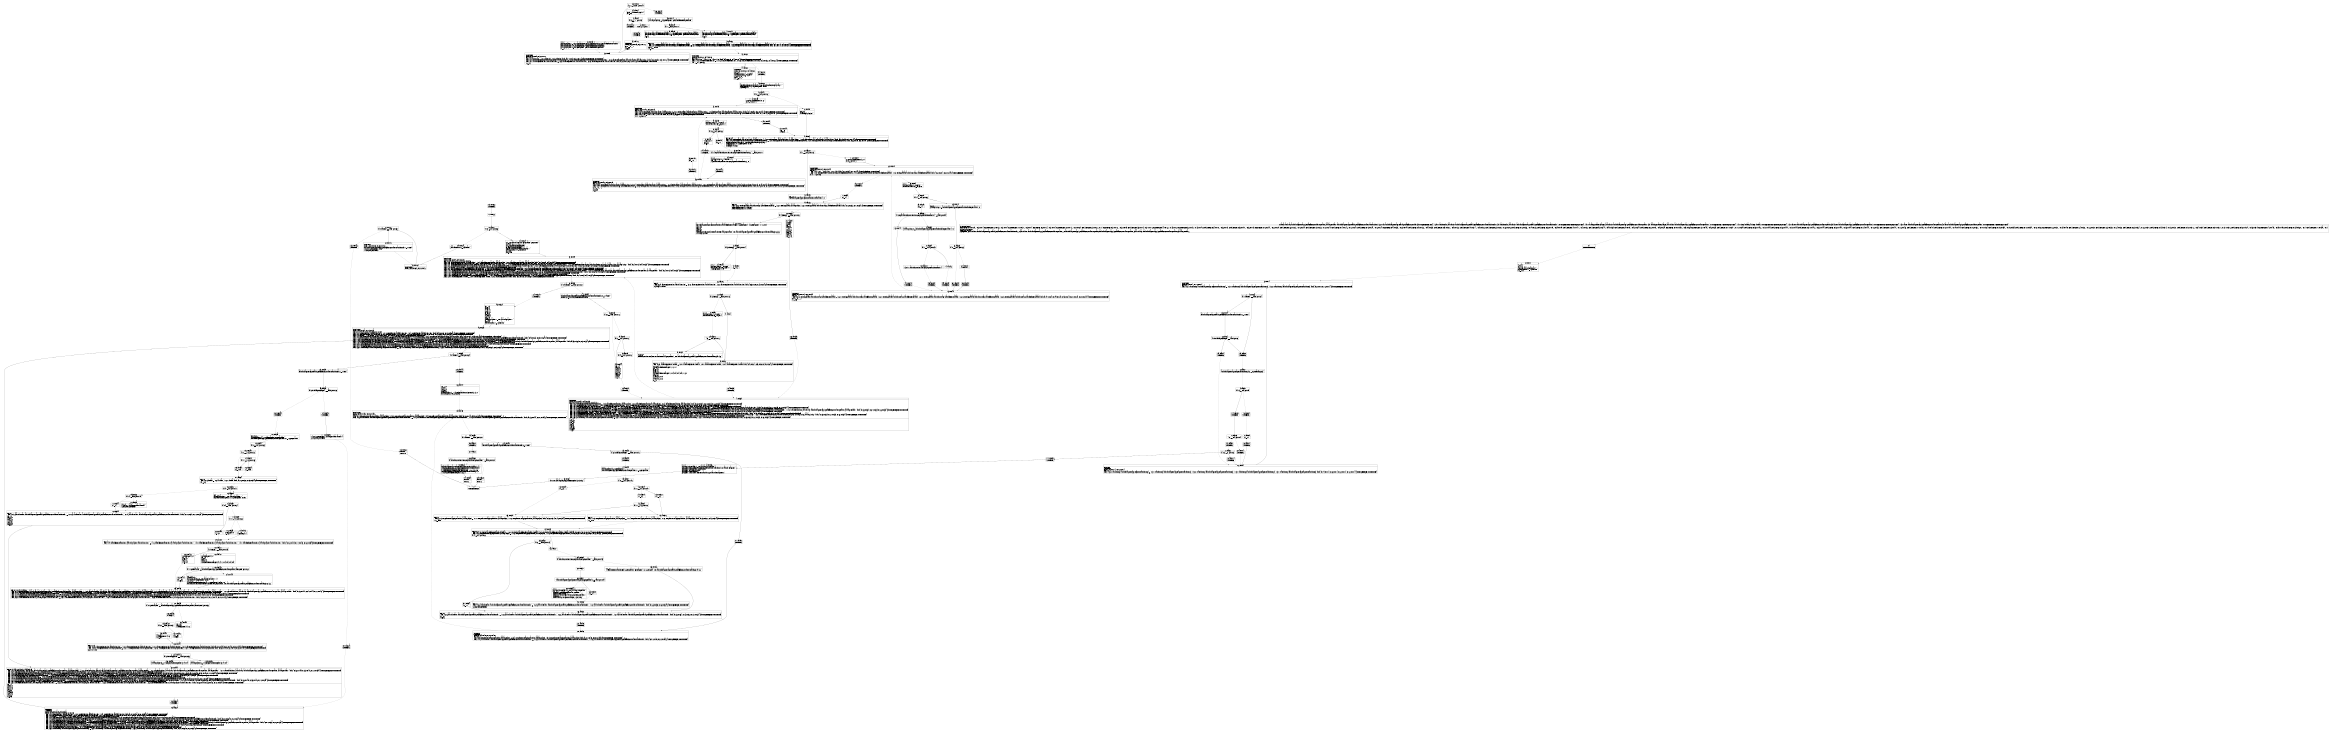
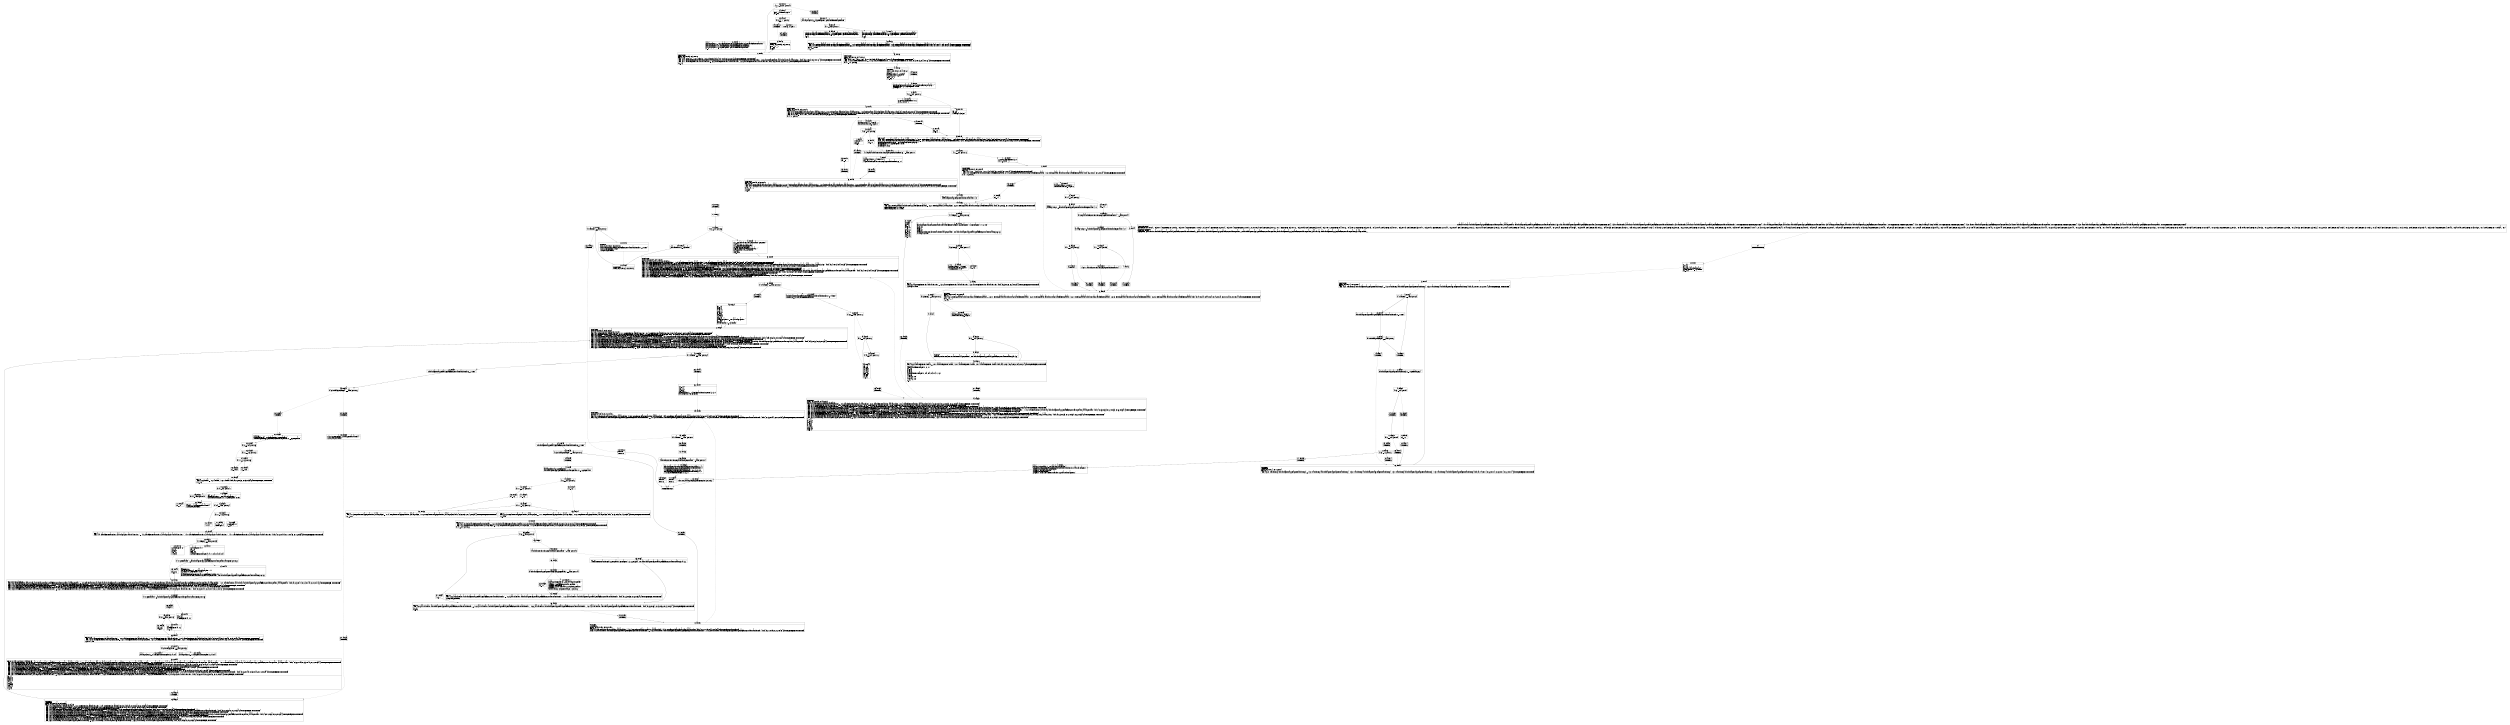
node "112: 0x03d9": removed
